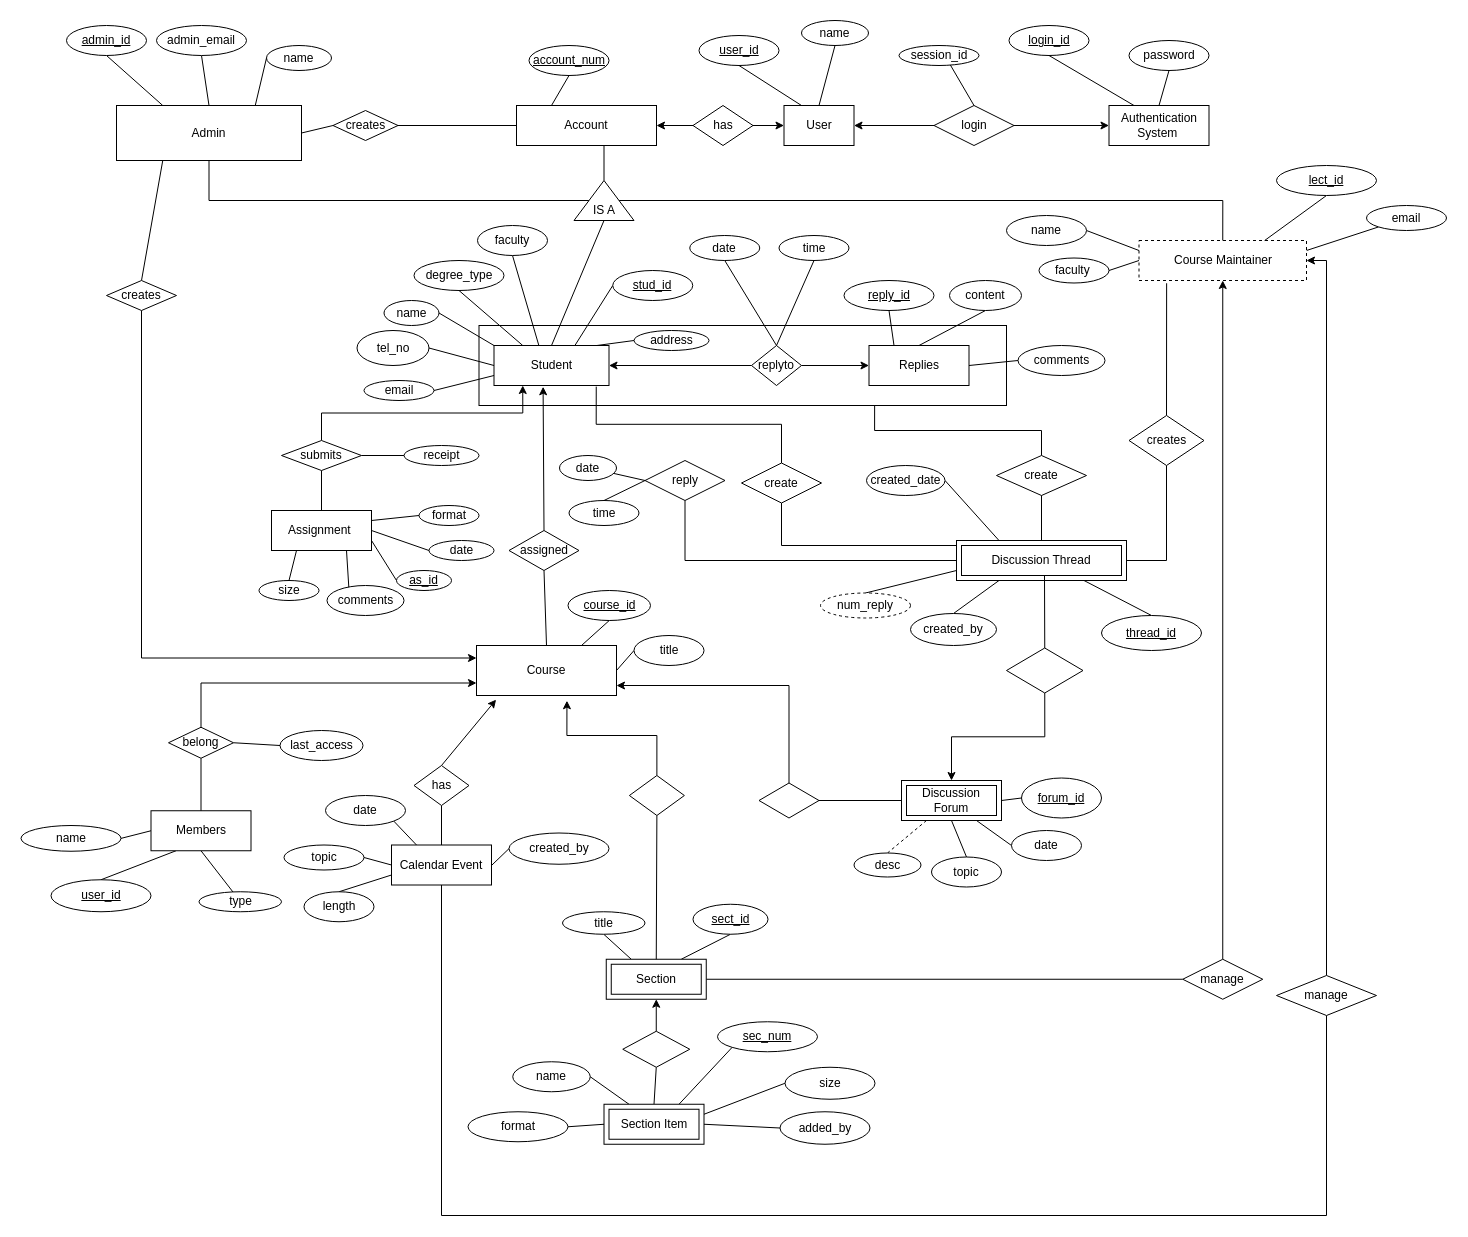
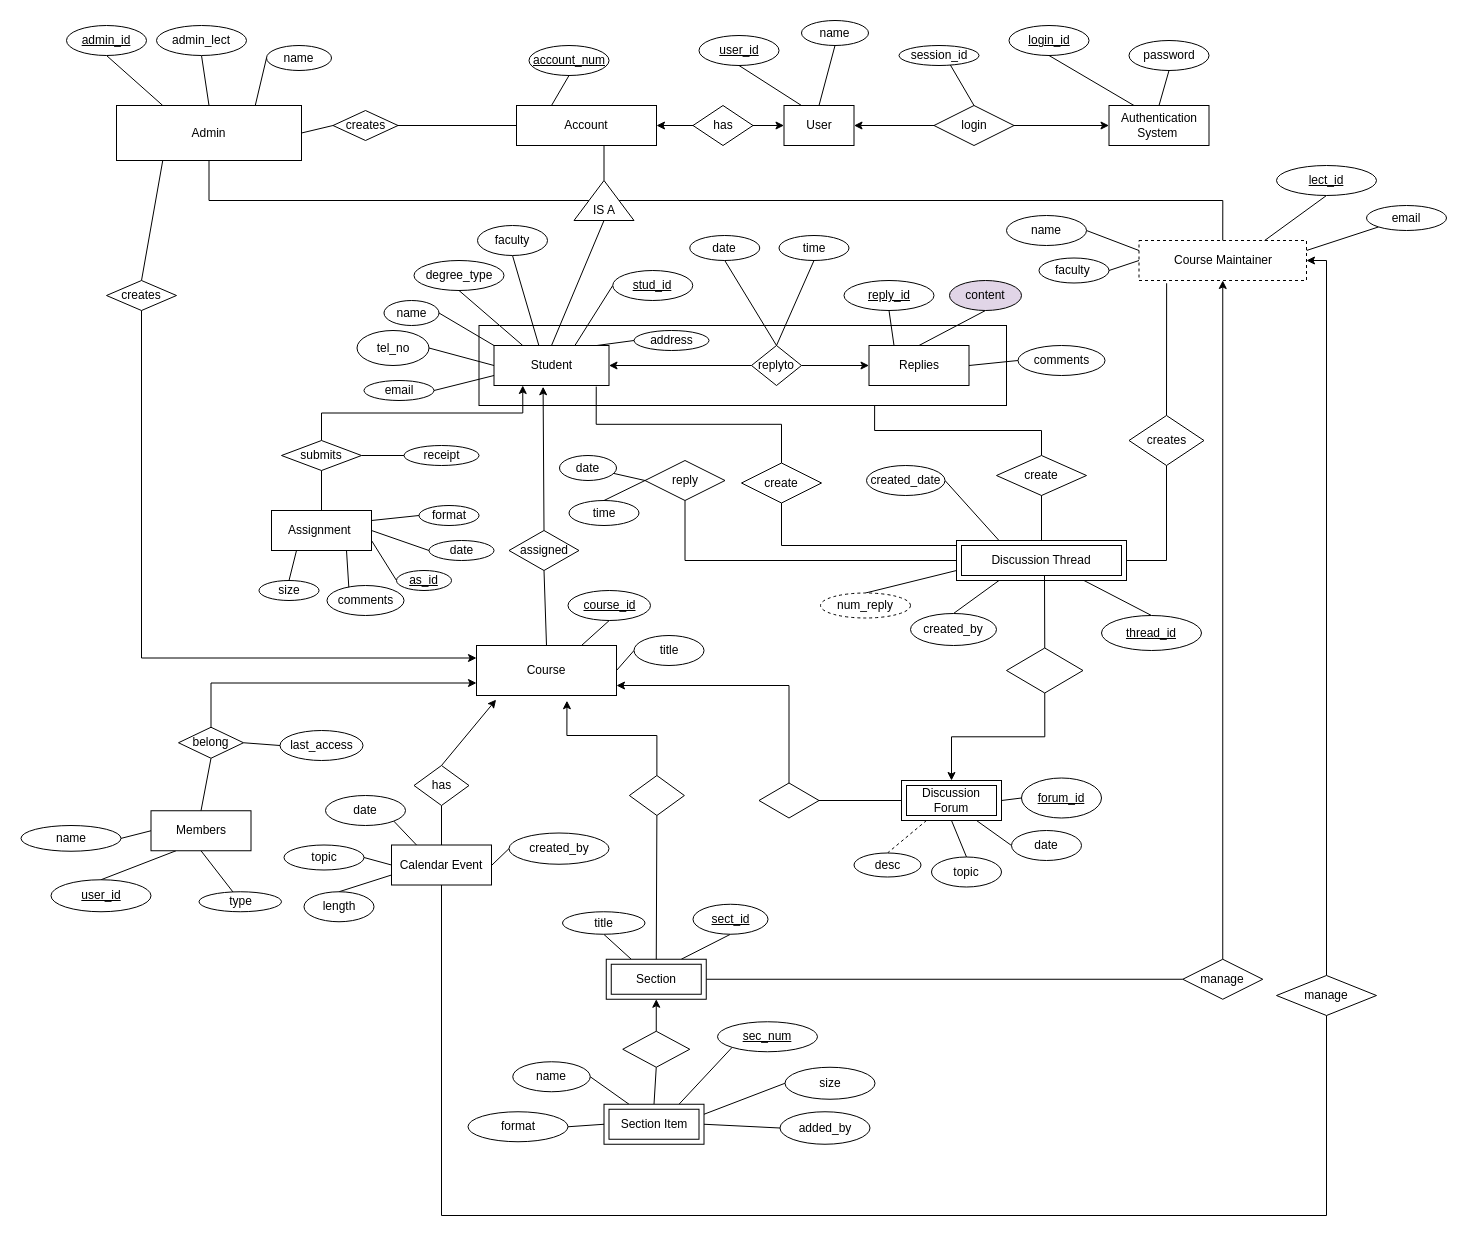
node "admin_email": label "admin_email" -> "admin_lect"
node "content": fillcolor #ffffff -> #e1d5e7
node "belong": moved (201, 743) -> (211, 743)
